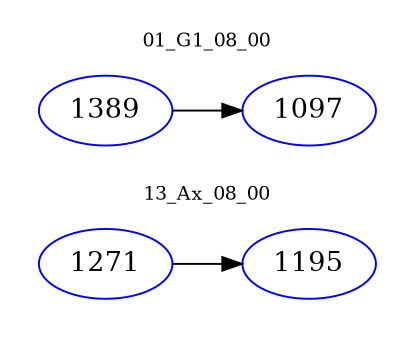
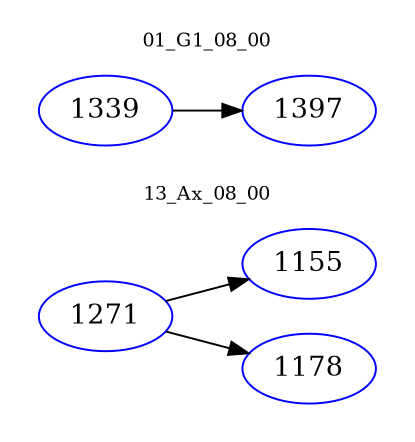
node "1389": label "1389" -> "1339"
node "1097": label "1097" -> "1397"
node "1195": label "1195" -> "1155"
node "1178": added
